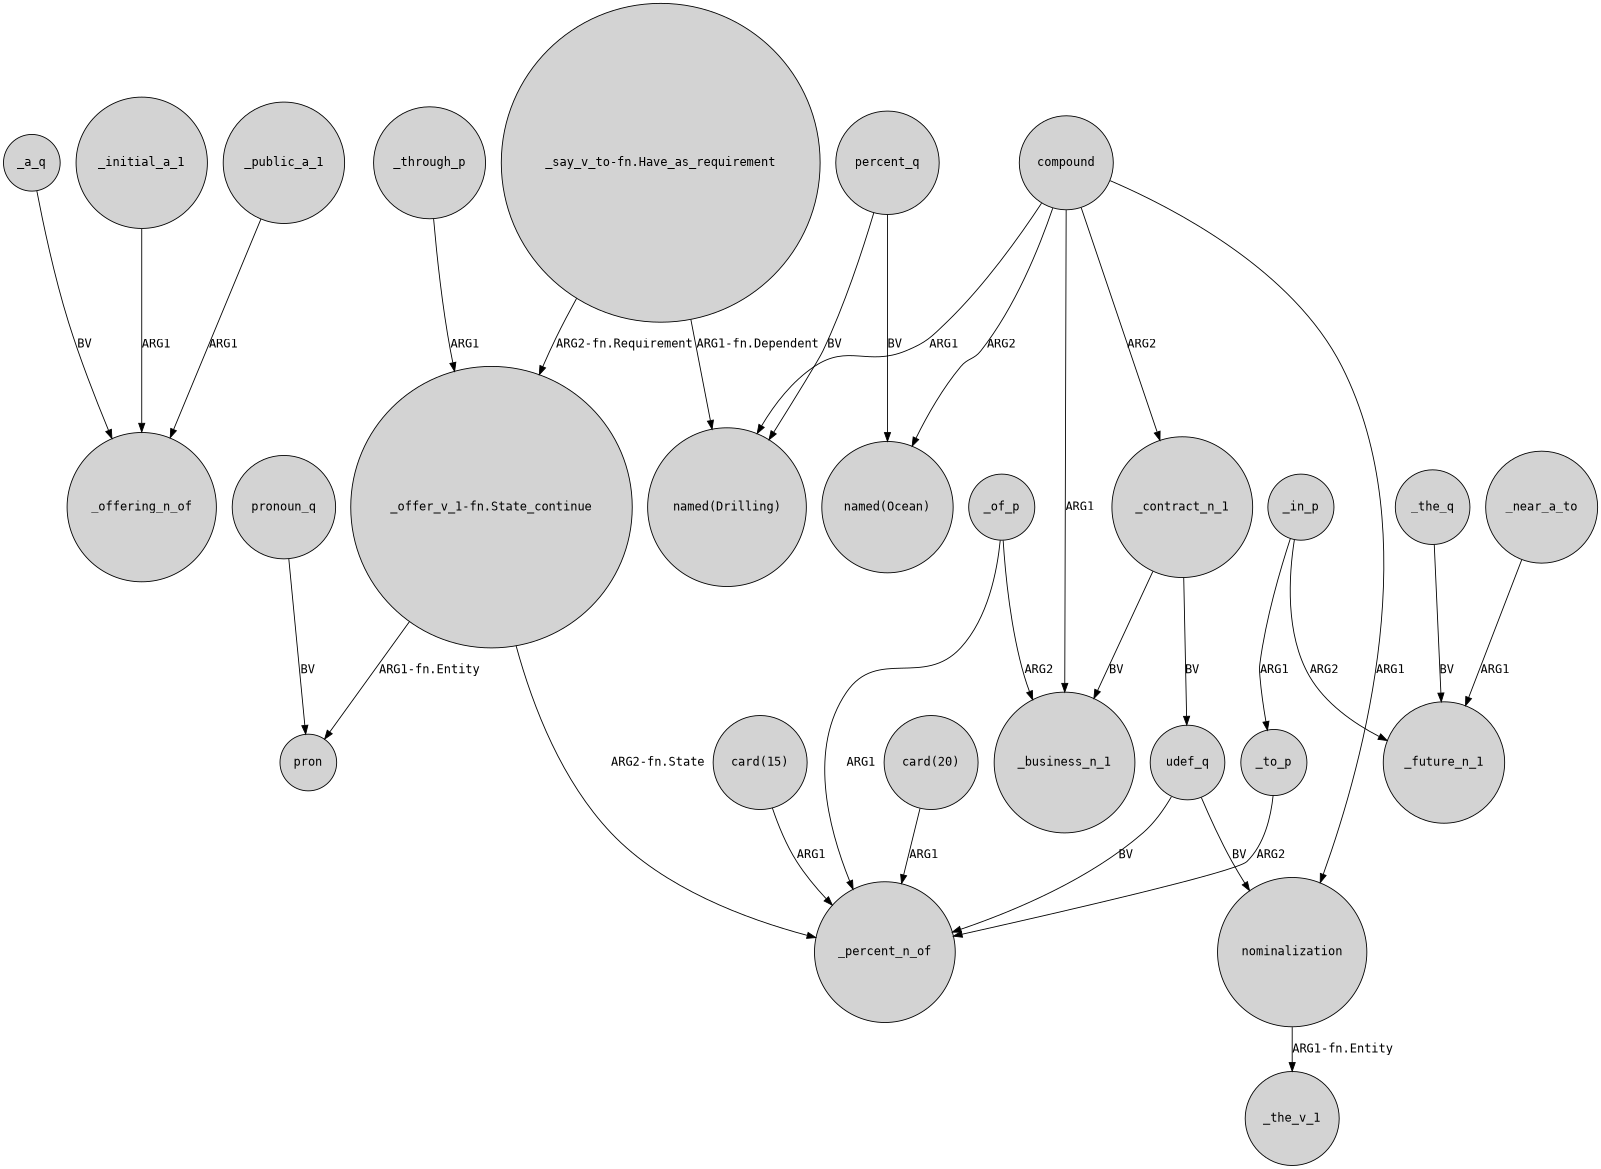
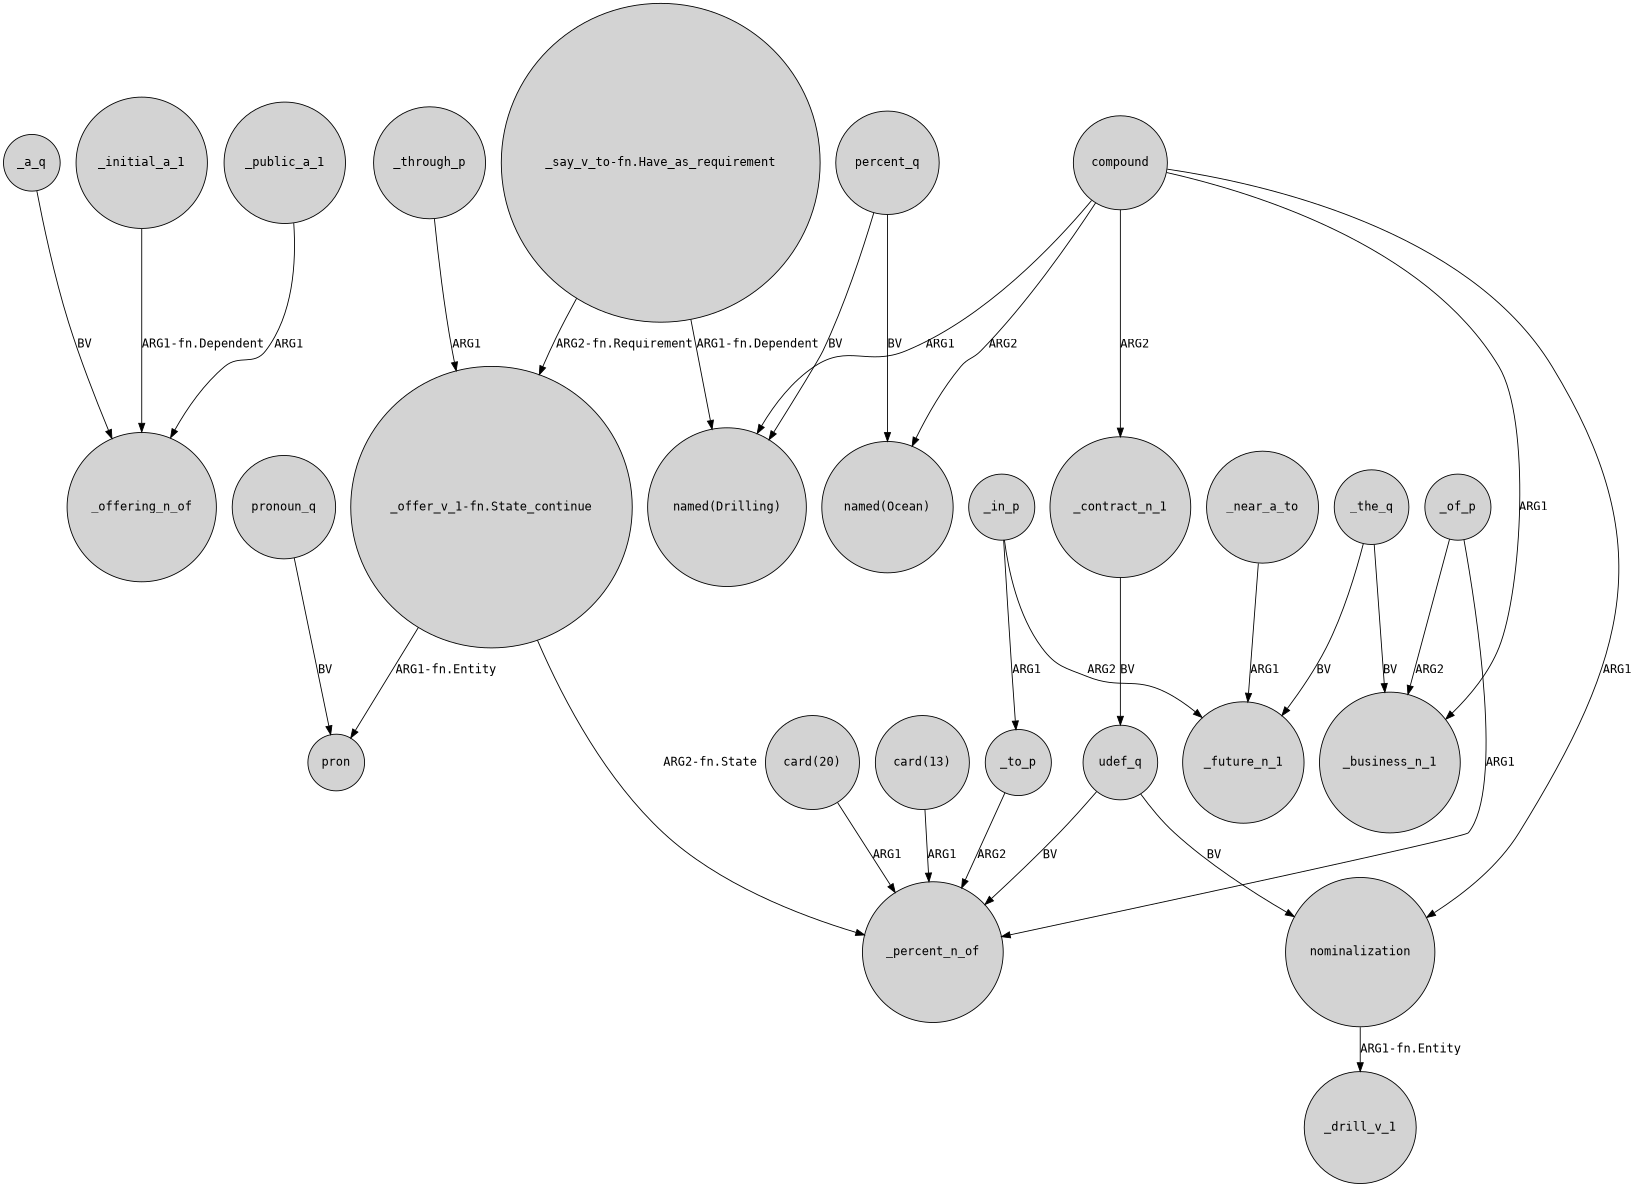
edge "_initial_a_1" -> "_offering_n_of": label "ARG1" -> "ARG1-fn.Dependent"
edge "_contract_n_1" -> "_business_n_1": now "_the_q" -> "_business_n_1"
node "card(15)": label "card(15)" -> "card(13)"
node "_the_v_1": label "_the_v_1" -> "_drill_v_1"
